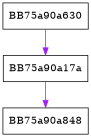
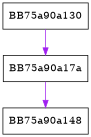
node "BB75a90a630": label "BB75a90a630" -> "BB75a90a130"
node "BB75a90a848": label "BB75a90a848" -> "BB75a90a148"
